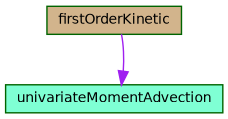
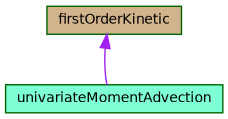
edge "firstOrderKinetic" -> "univariateMomentAdvection": reversed
